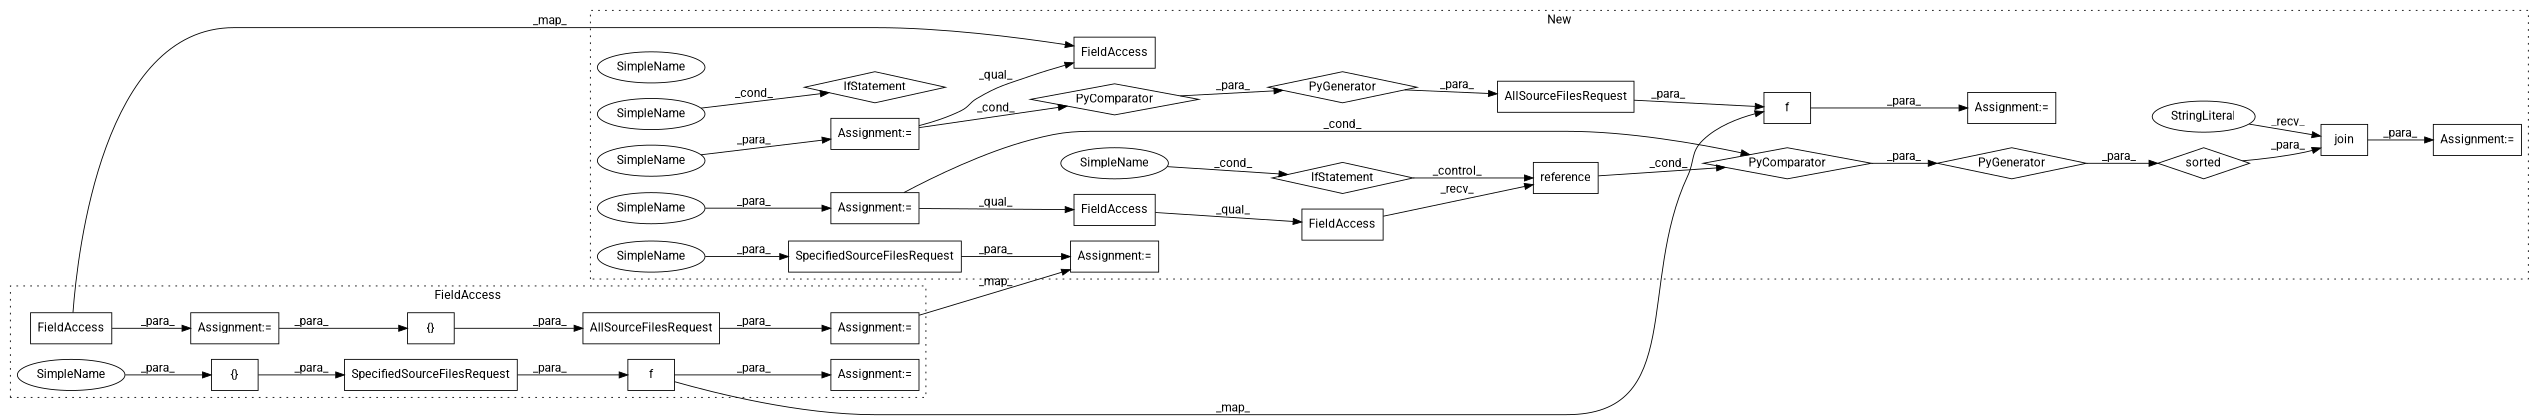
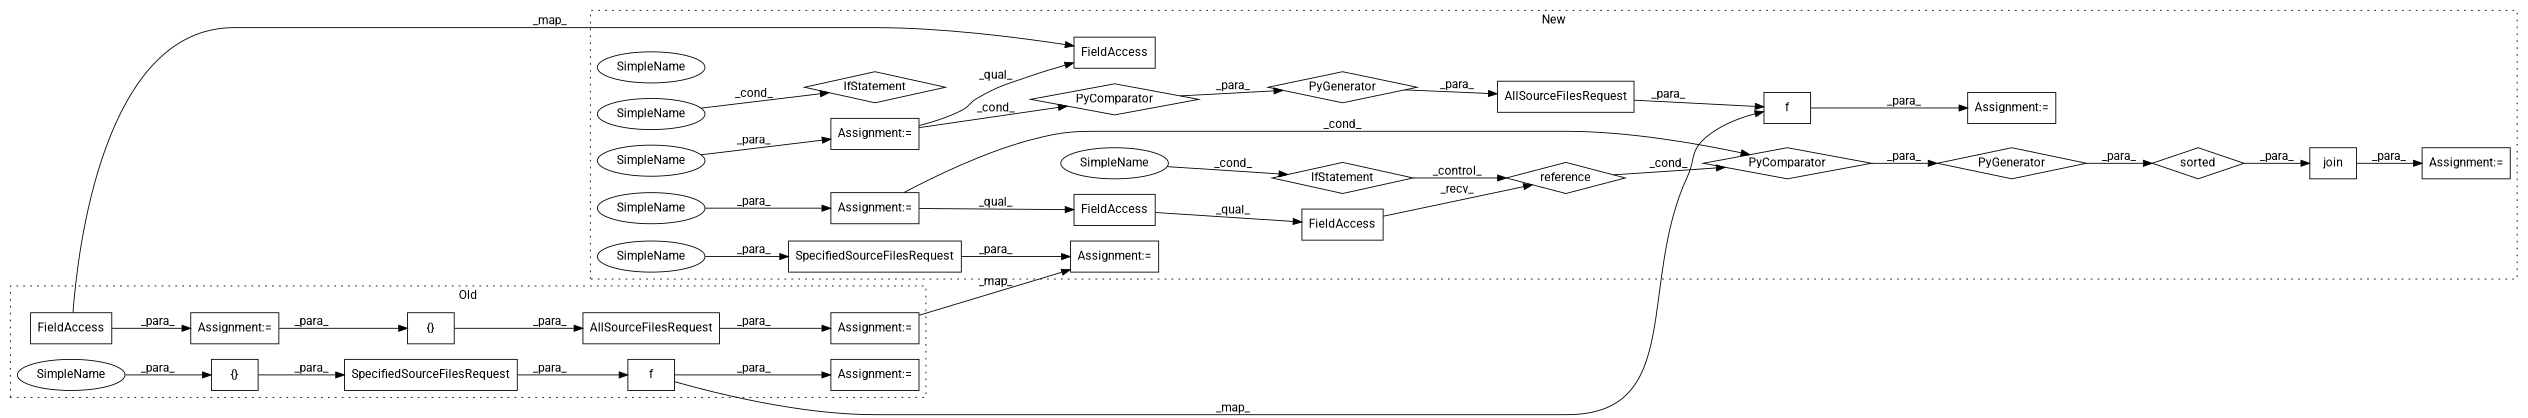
node "StringLiteral": removed
node "reference": shape box -> diamond
cluster "FieldAccess": label "FieldAccess" -> "Old"
